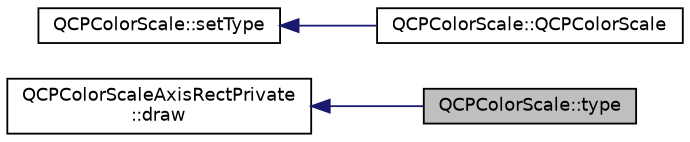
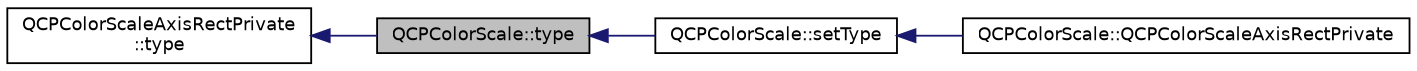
node "QCPColorScale::QCPColorScale": label "QCPColorScale::QCPColorScale" -> "QCPColorScale::QCPColorScaleAxisRectPrivate"
edge "QCPColorScale::setType" -> "QCPColorScale::type": added
node "QCPColorScaleAxisRectPrivate ::draw": label "QCPColorScaleAxisRectPrivate ::draw" -> "QCPColorScaleAxisRectPrivate ::type"
